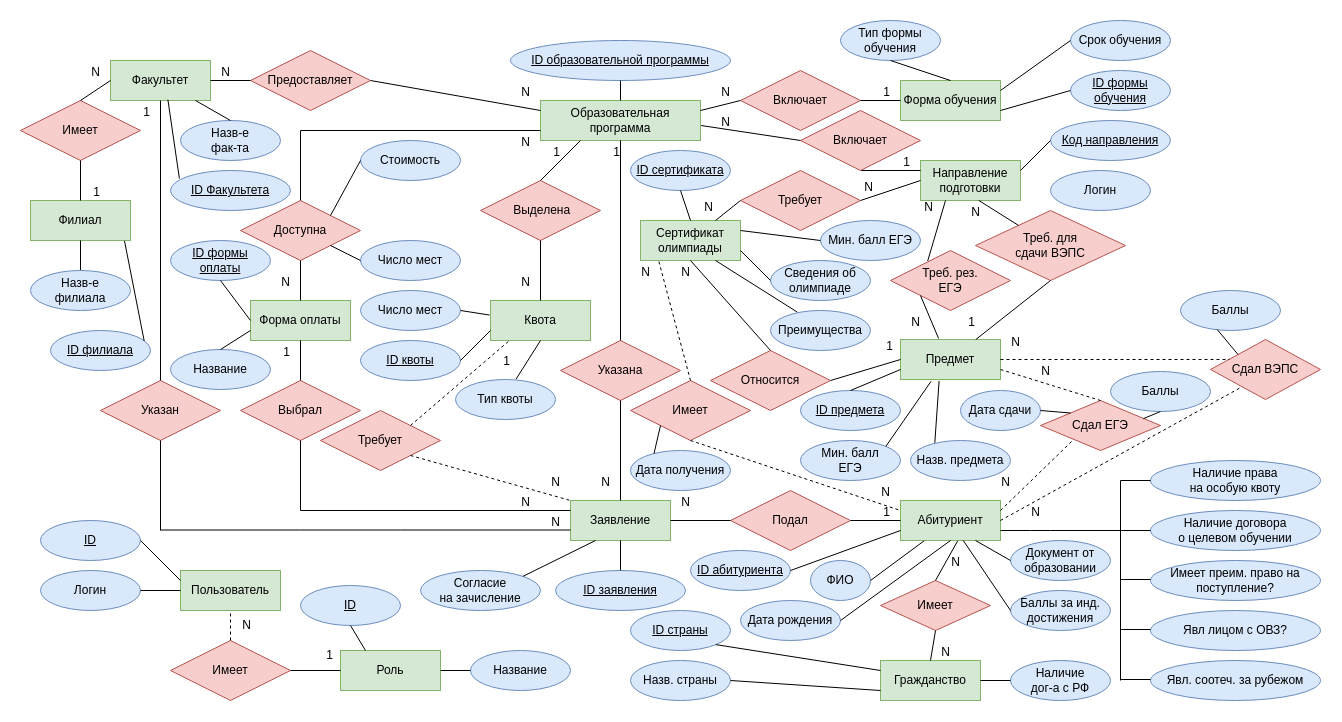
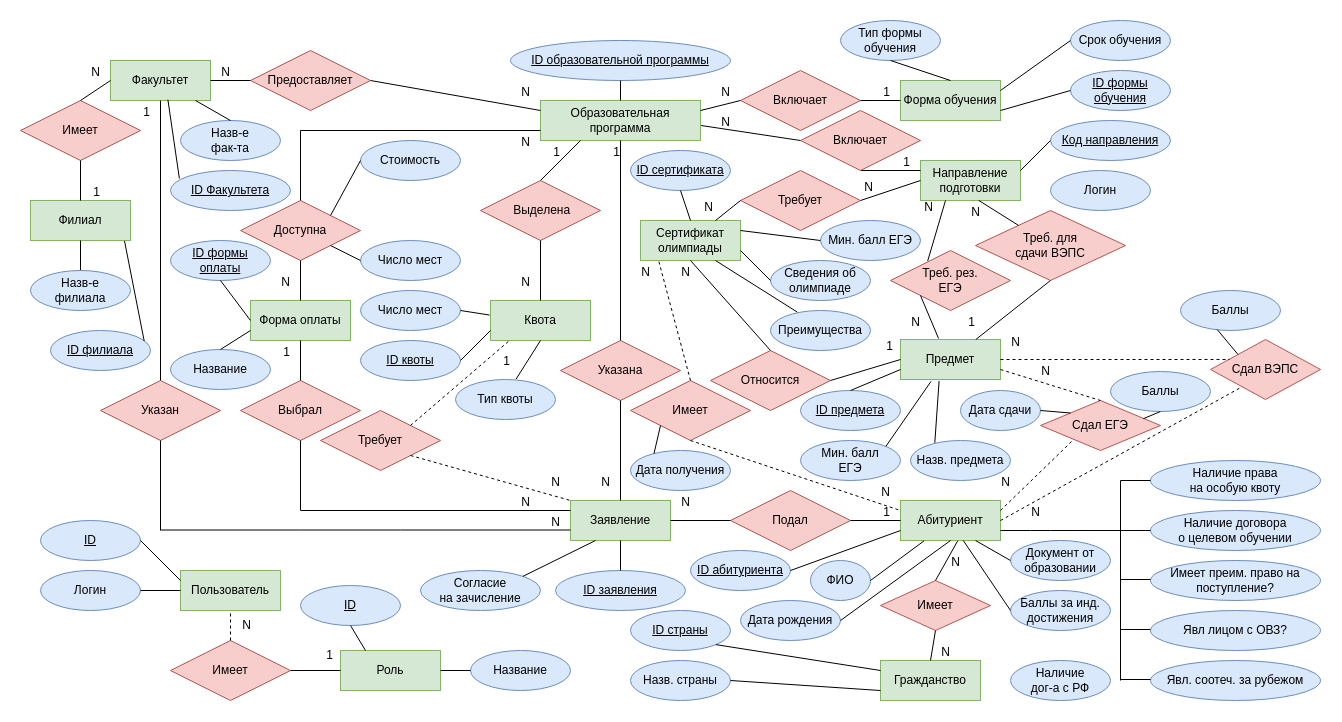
edge "Гражданство" -- "Наличие дог-а с РФ": removed
